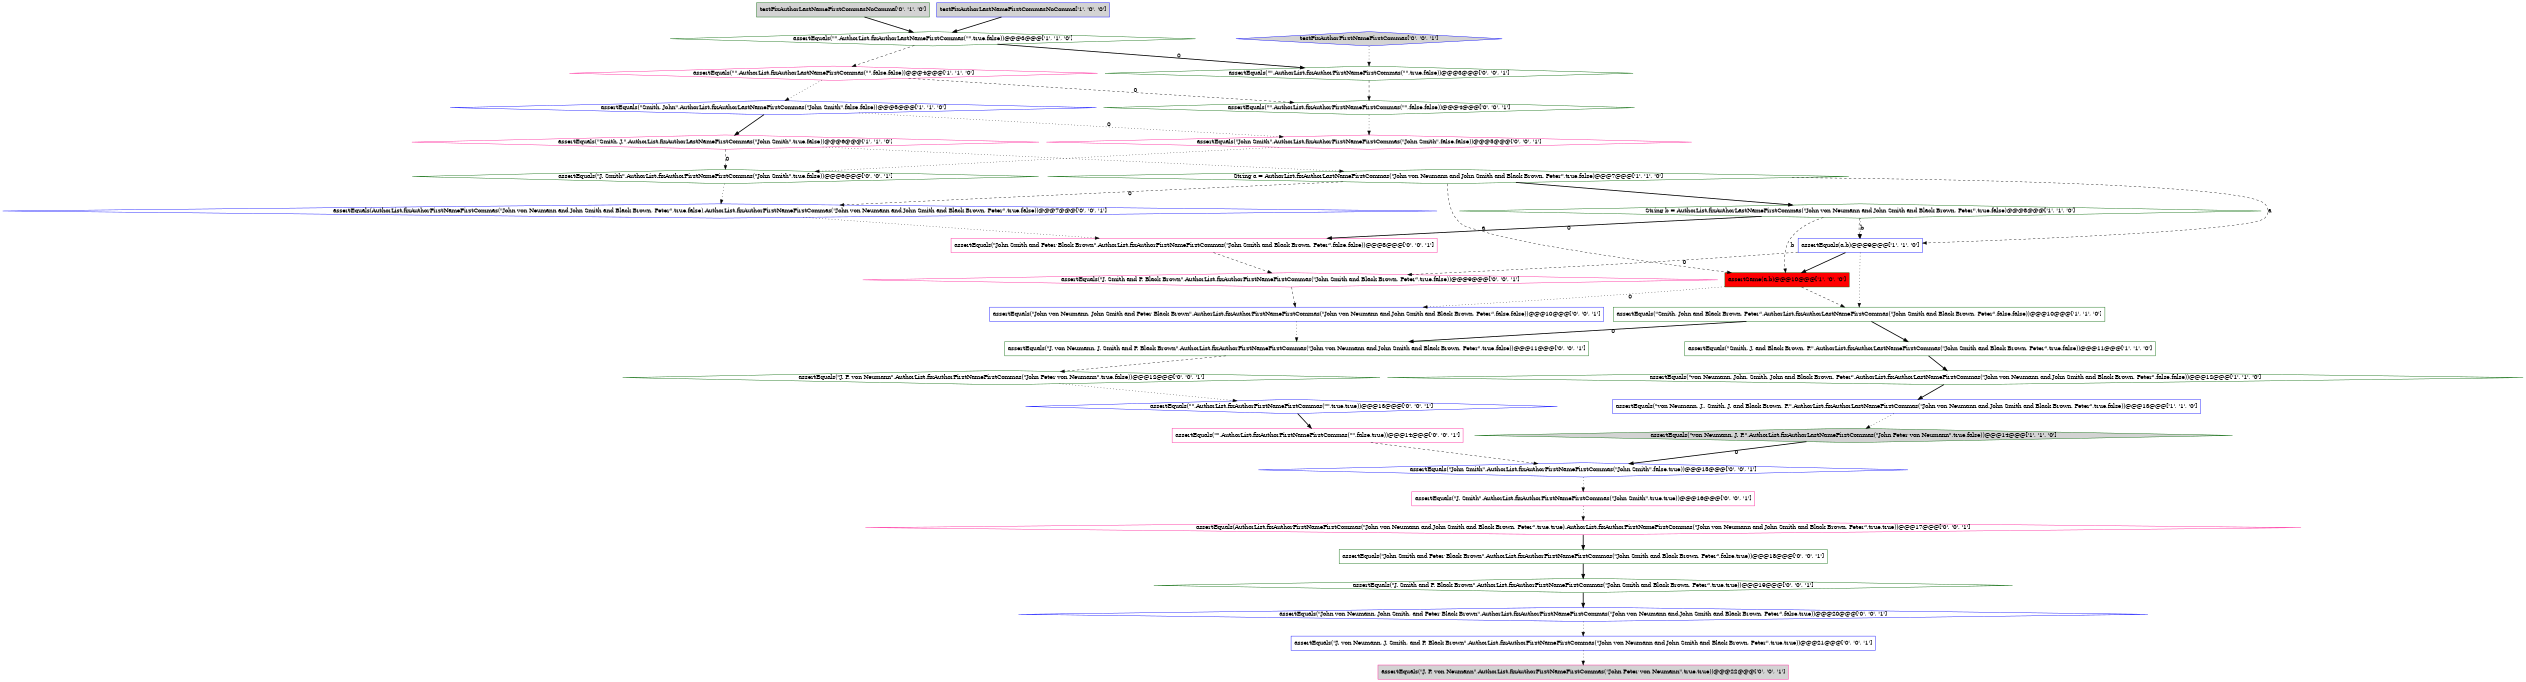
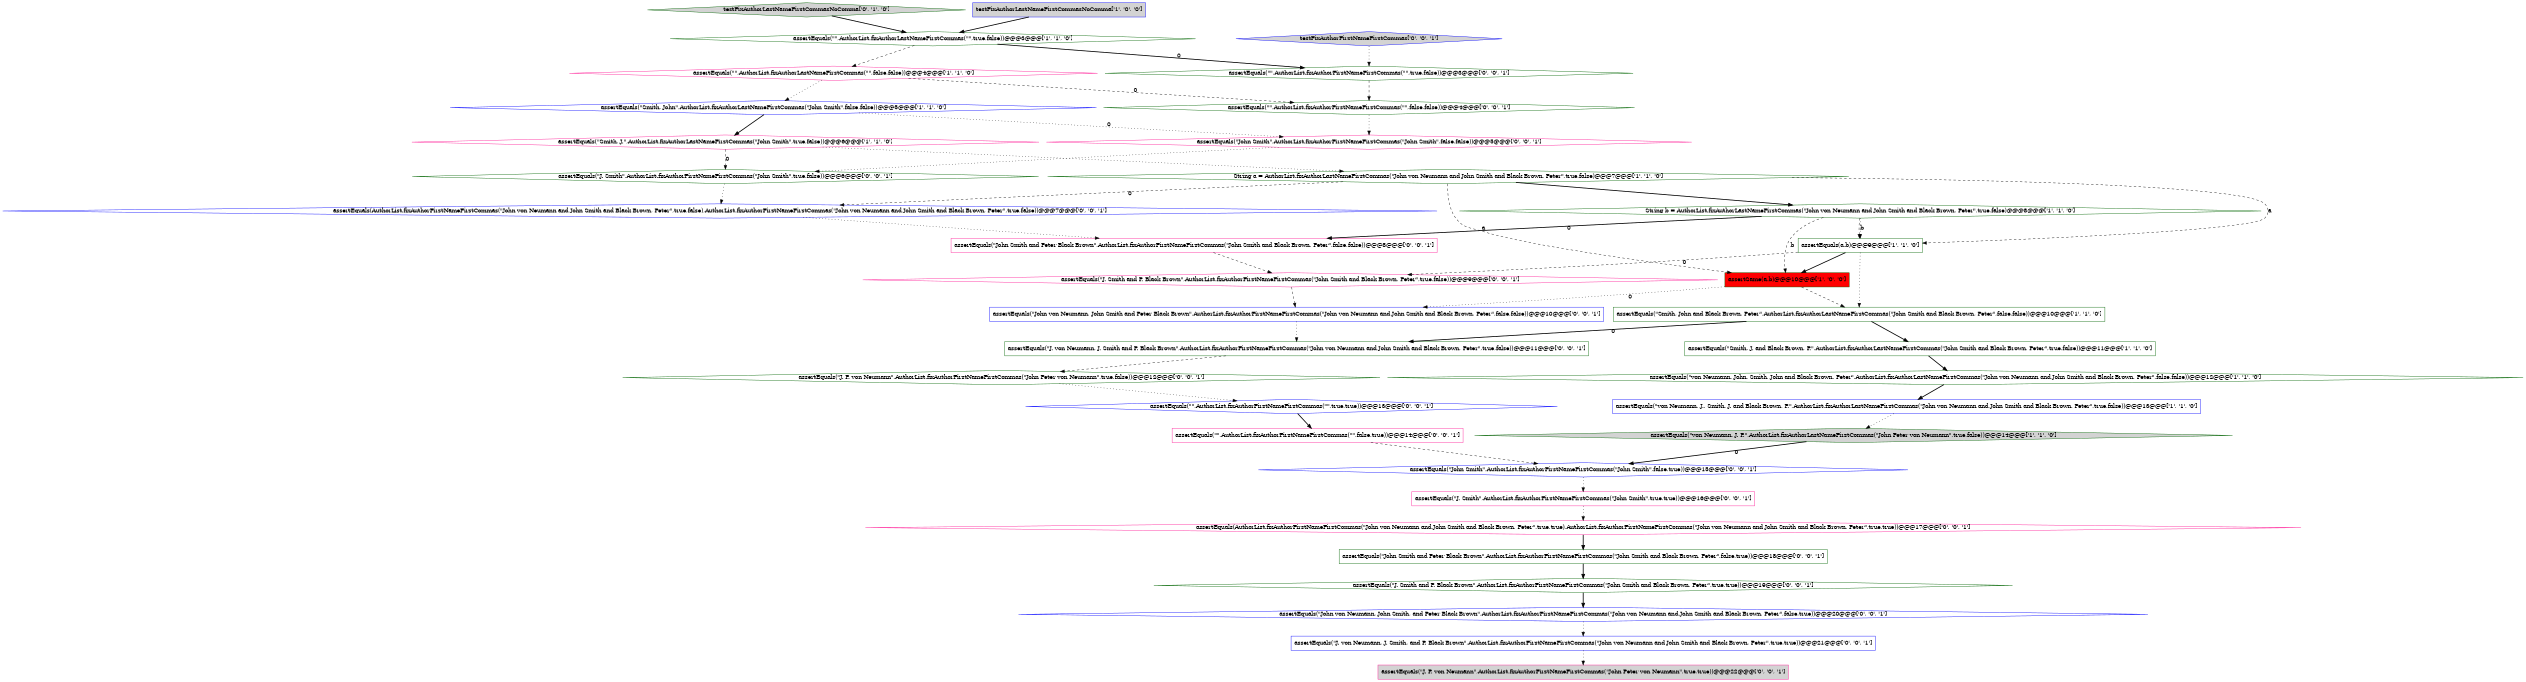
node "testFixAuthorLastNameFirstCommasNoComma['0', '1', '0']": shape box -> diamond
node "assertEquals(a,b)@@@9@@@['1', '1', '0']": color blue -> darkgreen
